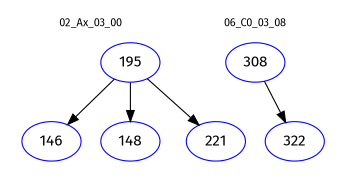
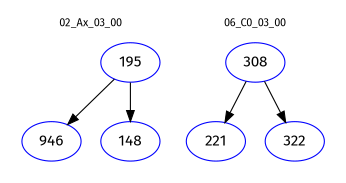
cluster "06_C0_03_08": label "06_C0_03_08" -> "06_C0_03_00"
edge "195" -> "221": now "308" -> "221"
node "146": label "146" -> "946"
